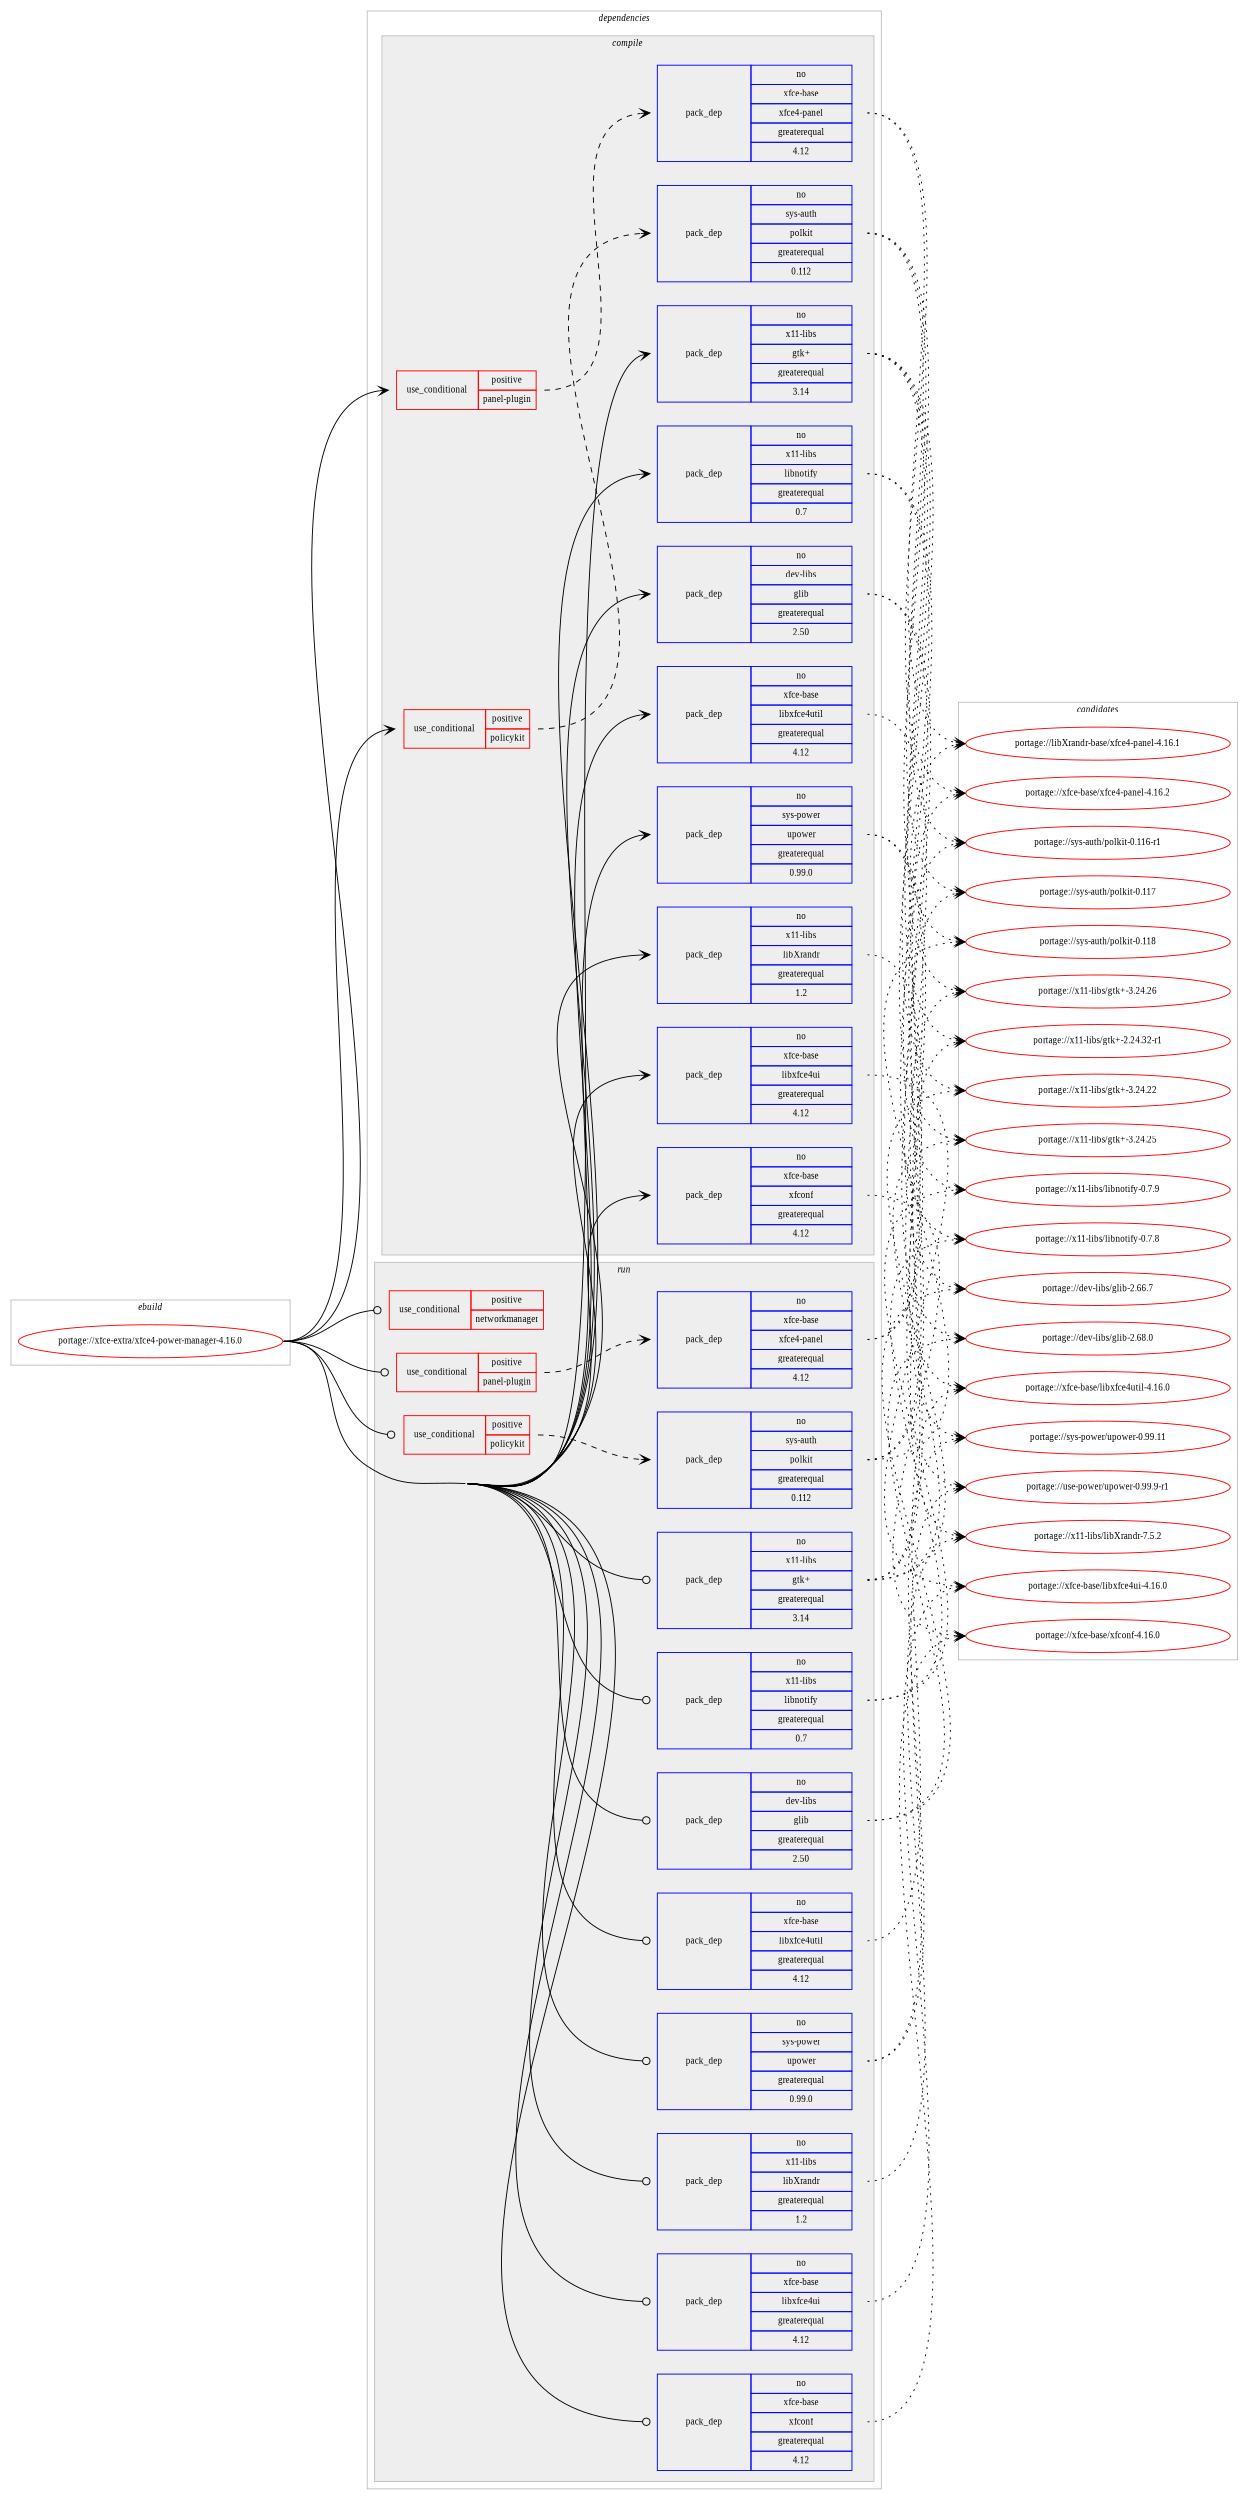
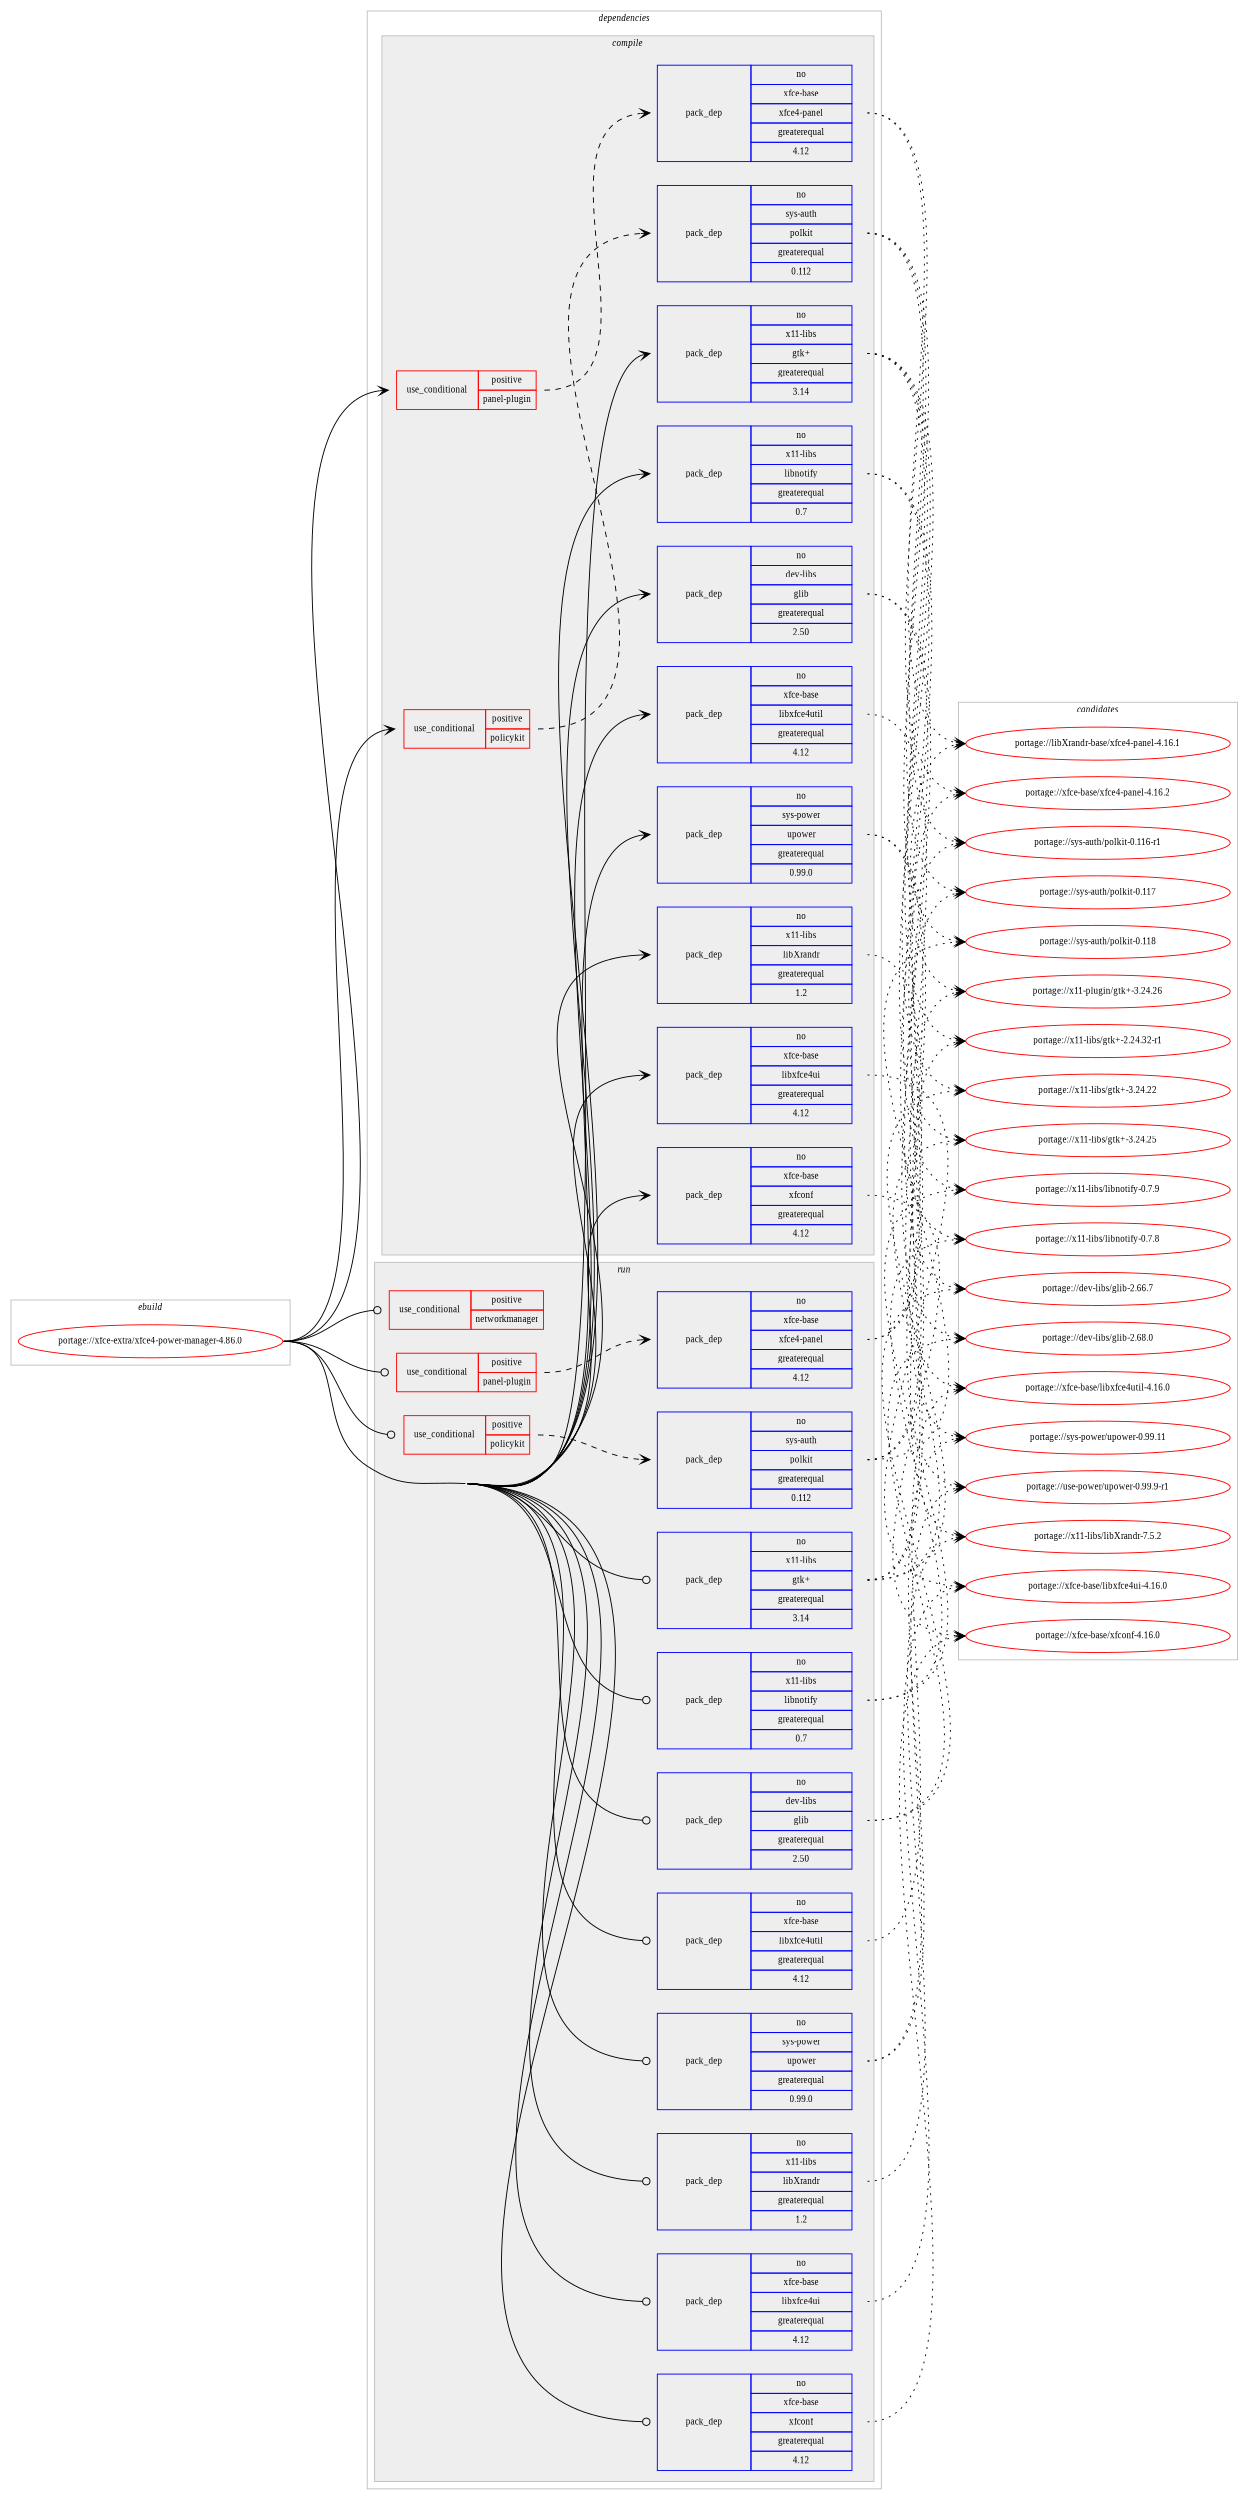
node "portage://x11-libs/gtk+-3.24.26": label "portage://x11-libs/gtk+-3.24.26" -> "portage://x11-plugin/gtk+-3.24.26"
node "portage://xfce-extra/xfce4-power-manager-4.16.0": label "portage://xfce-extra/xfce4-power-manager-4.16.0" -> "portage://xfce-extra/xfce4-power-manager-4.86.0"
